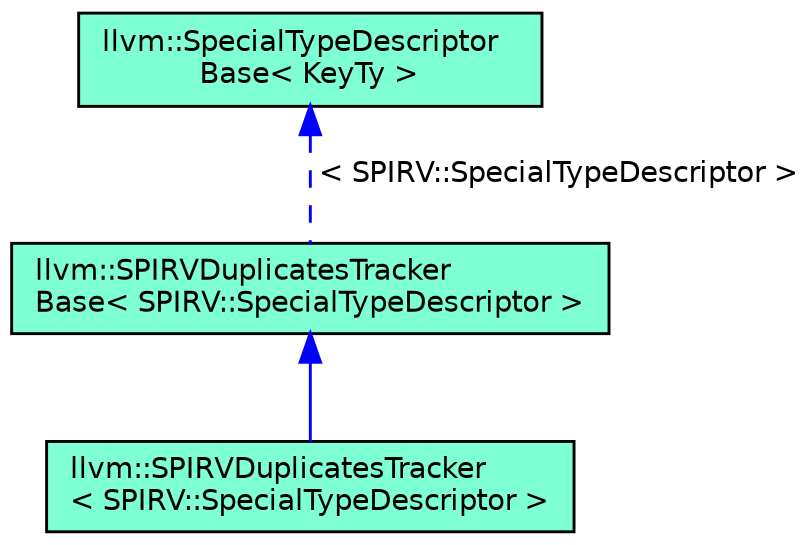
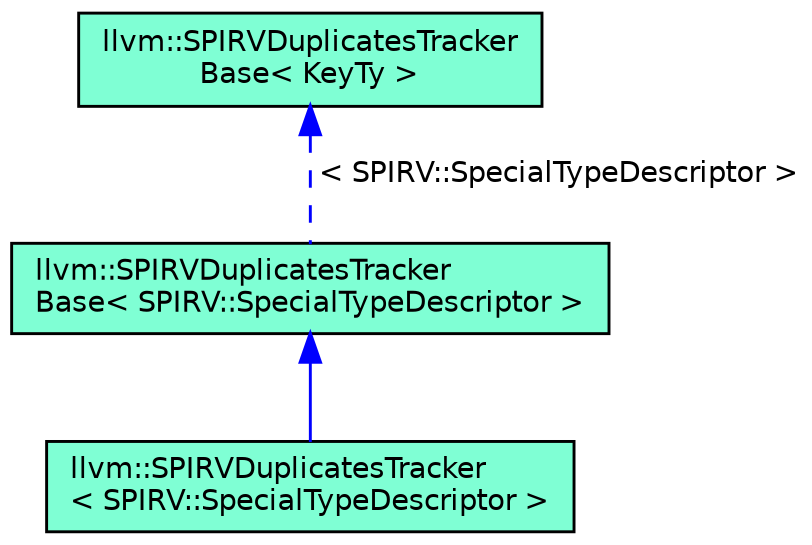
node "llvm::SpecialTypeDescriptor Base< KeyTy >": label "llvm::SpecialTypeDescriptor Base< KeyTy >" -> "llvm::SPIRVDuplicatesTracker Base< KeyTy >"
